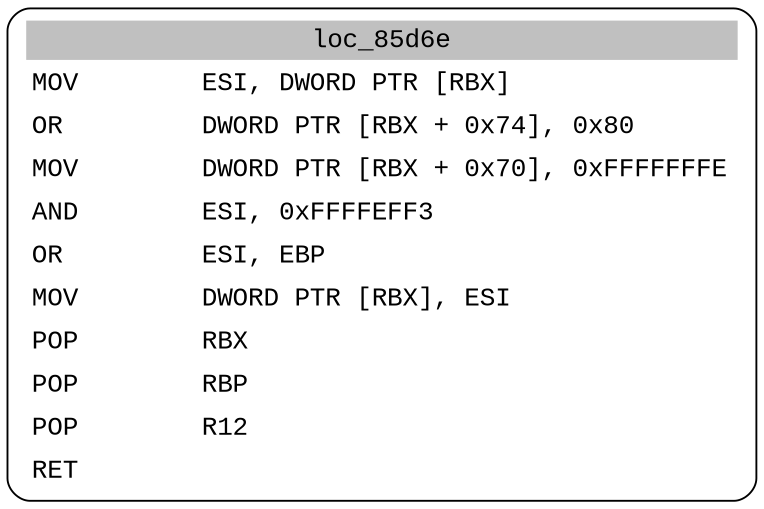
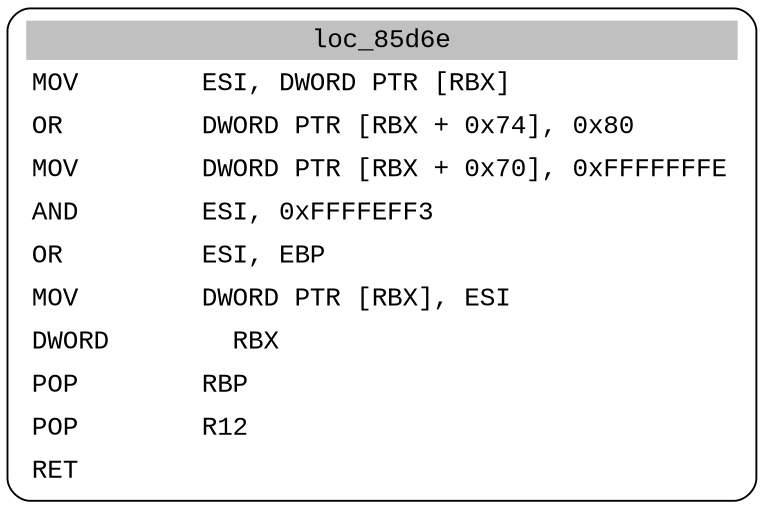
node "loc_85d6e": text "POP        RBX" -> "DWORD        RBX"
